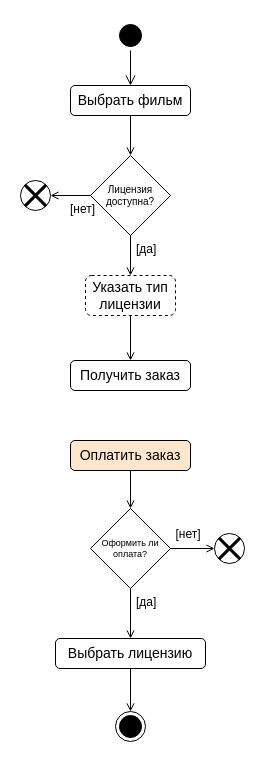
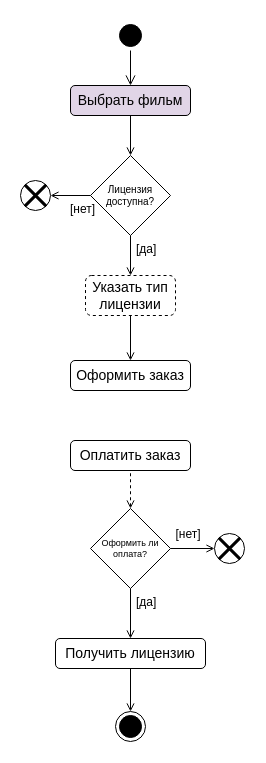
node "Выбрать фильм": fillcolor #ffffff -> #e1d5e7
node "Получить заказ": label "Получить заказ" -> "Оформить заказ"
node "Оплатить заказ": fillcolor #ffe6cc -> #ffffff
edge "Оплатить заказ" -> "Оформить ли оплата?": style solid -> dashed
node "Выбрать лицензию": label "Выбрать лицензию" -> "Получить лицензию"
